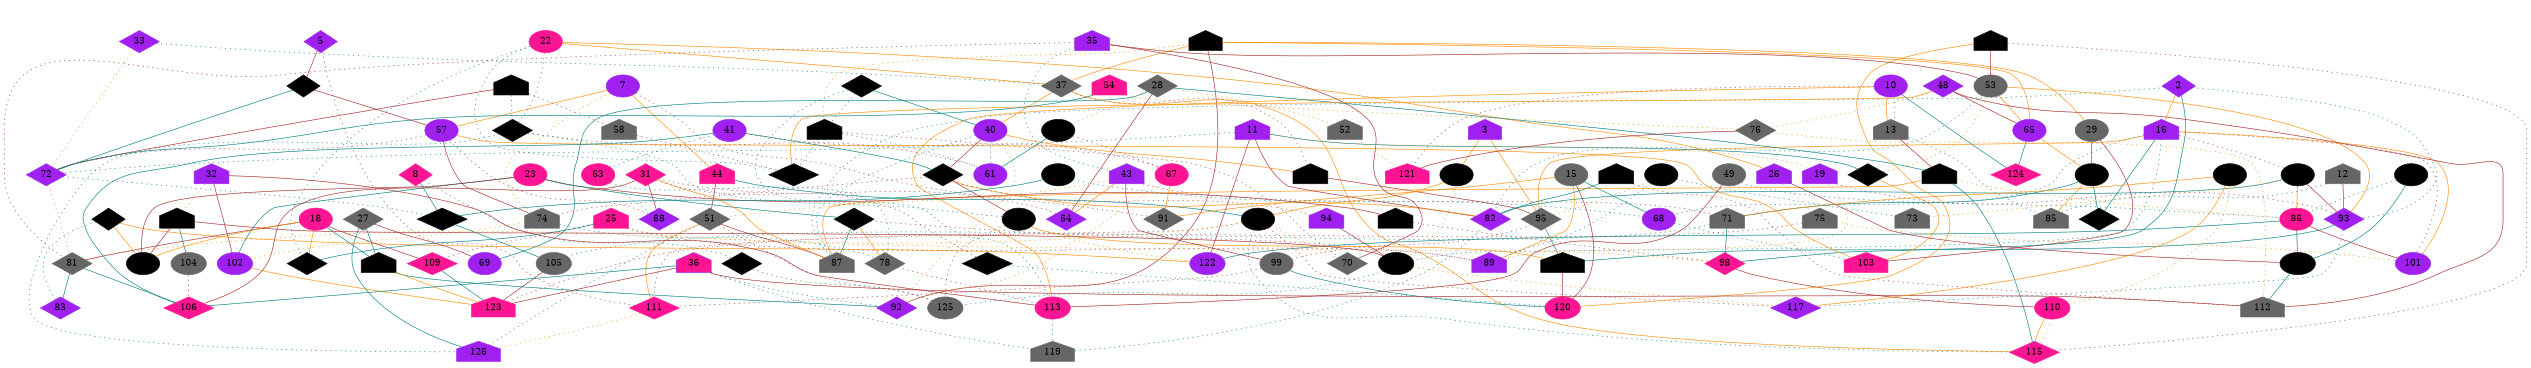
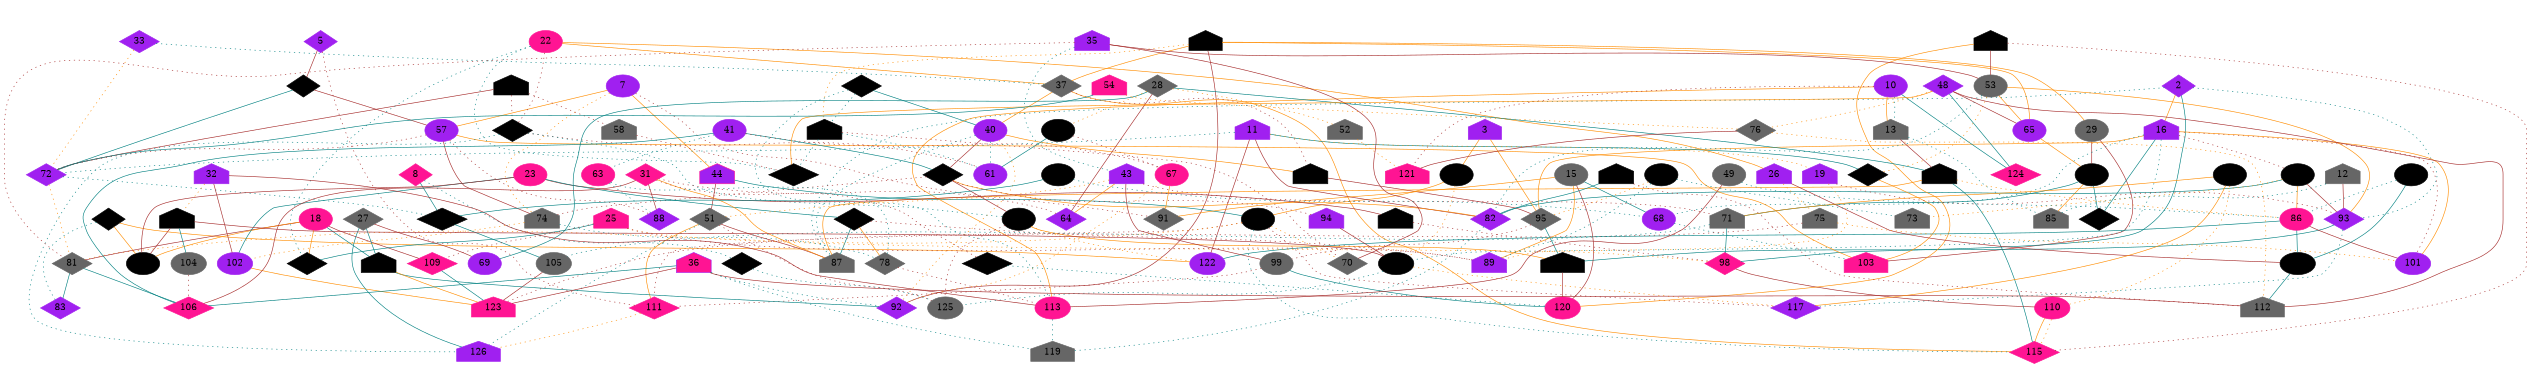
edge "65" -- "124": now "48" -- "124"
node "44": fillcolor deeppink -> purple
